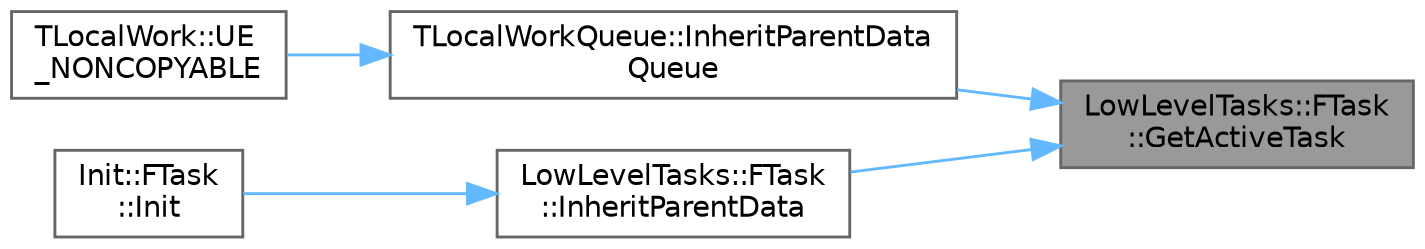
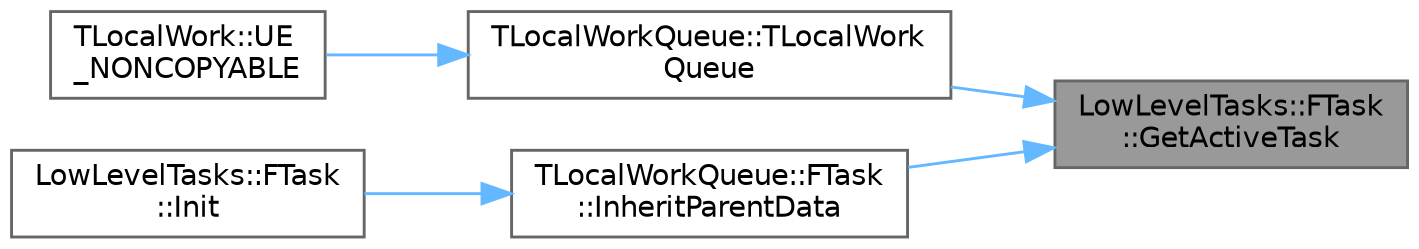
node "TLocalWorkQueue::InheritParentData Queue": label "TLocalWorkQueue::InheritParentData Queue" -> "TLocalWorkQueue::TLocalWork Queue"
node "Init::FTask ::Init": label "Init::FTask ::Init" -> "LowLevelTasks::FTask ::Init"
node "LowLevelTasks::FTask ::InheritParentData": label "LowLevelTasks::FTask ::InheritParentData" -> "TLocalWorkQueue::FTask ::InheritParentData"
